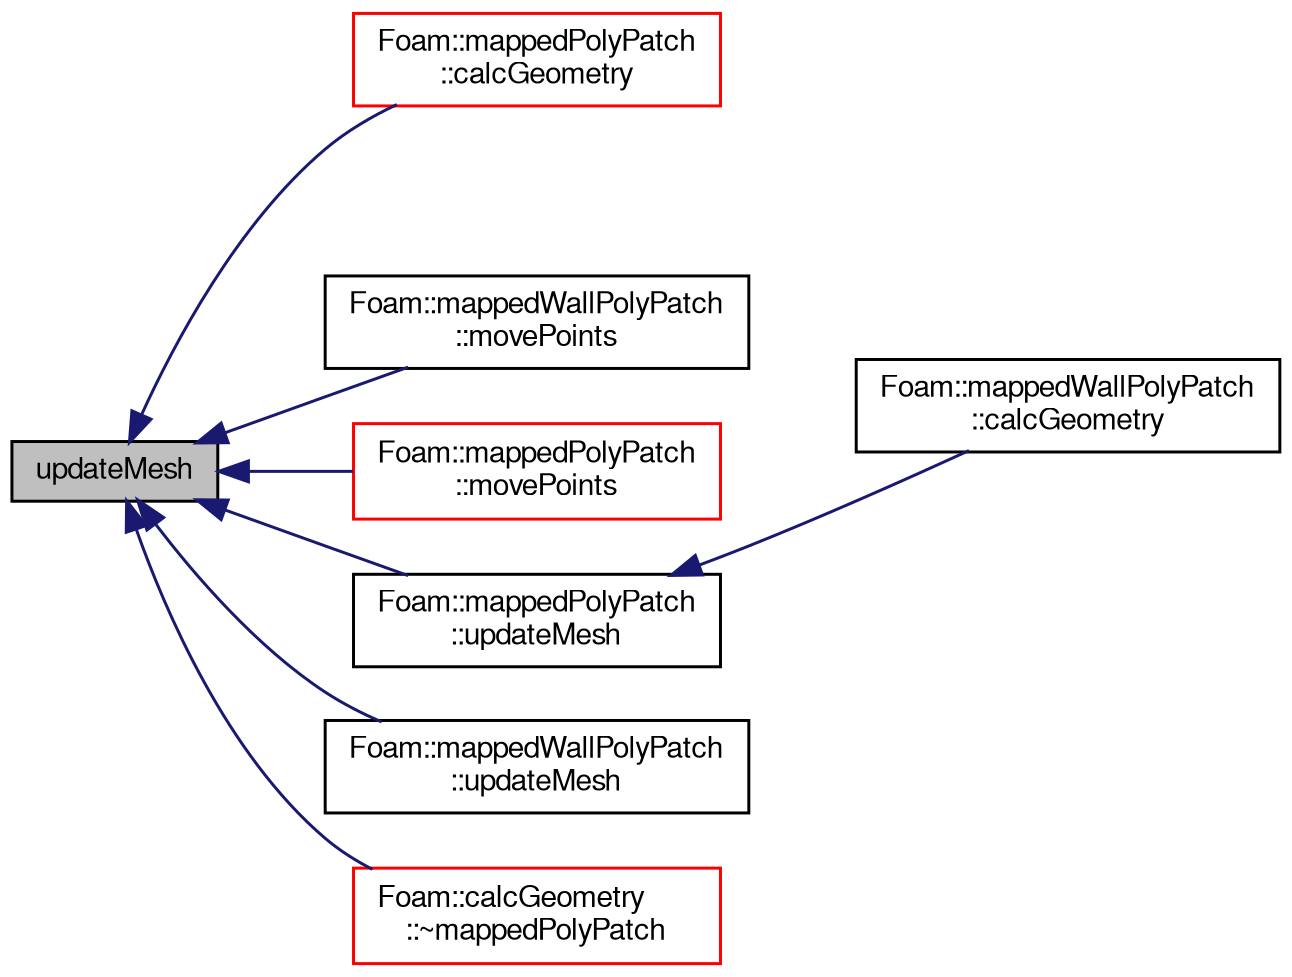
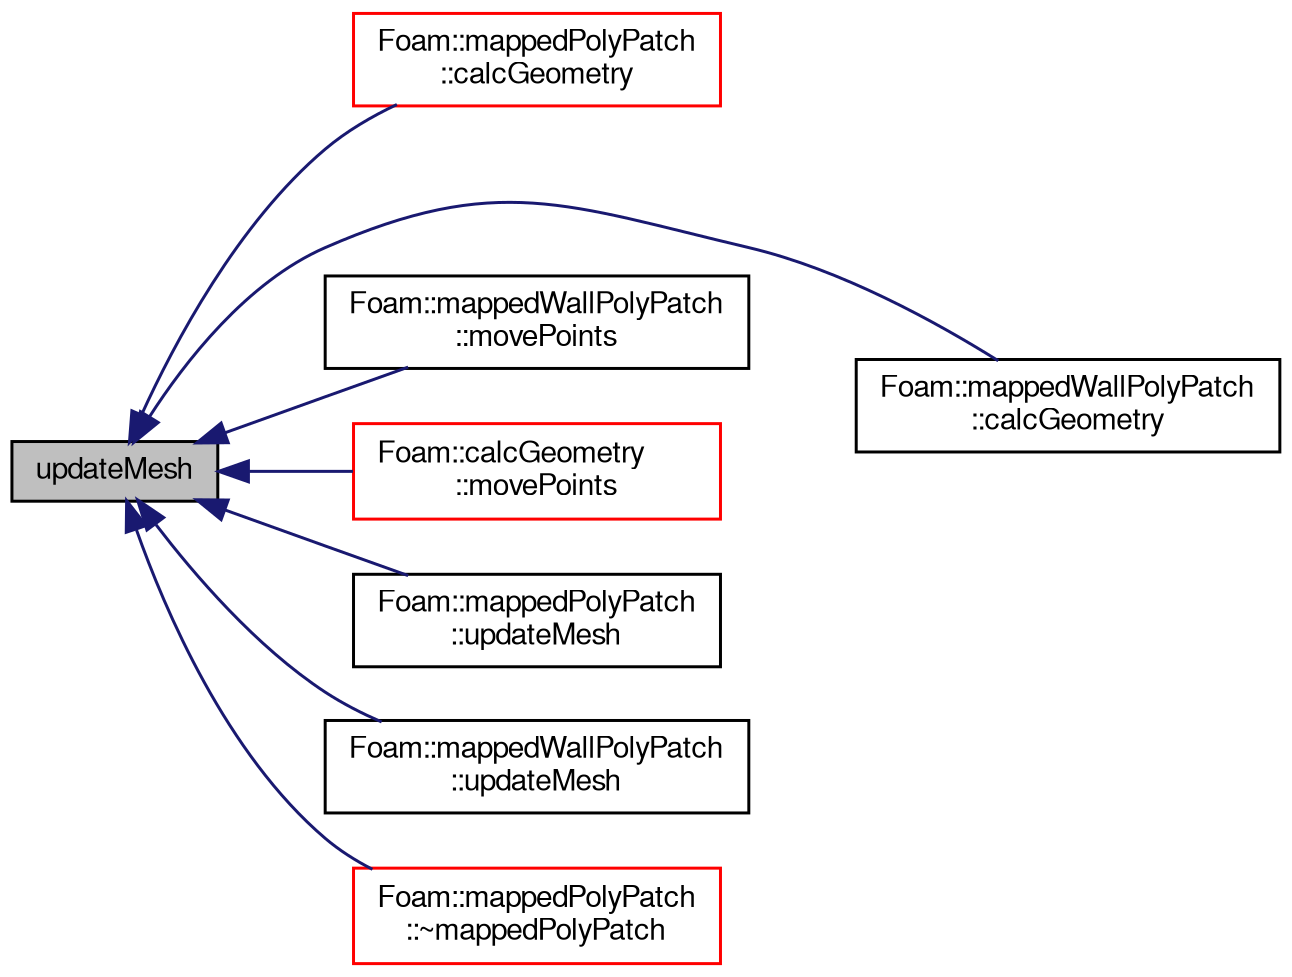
node "Foam::mappedPolyPatch ::movePoints": label "Foam::mappedPolyPatch ::movePoints" -> "Foam::calcGeometry ::movePoints"
edge "Foam::mappedWallPolyPatch ::calcGeometry" -> "Foam::mappedPolyPatch ::updateMesh": now "Foam::mappedWallPolyPatch ::calcGeometry" -> "updateMesh"
node "Foam::calcGeometry ::~mappedPolyPatch": label "Foam::calcGeometry ::~mappedPolyPatch" -> "Foam::mappedPolyPatch ::~mappedPolyPatch"
